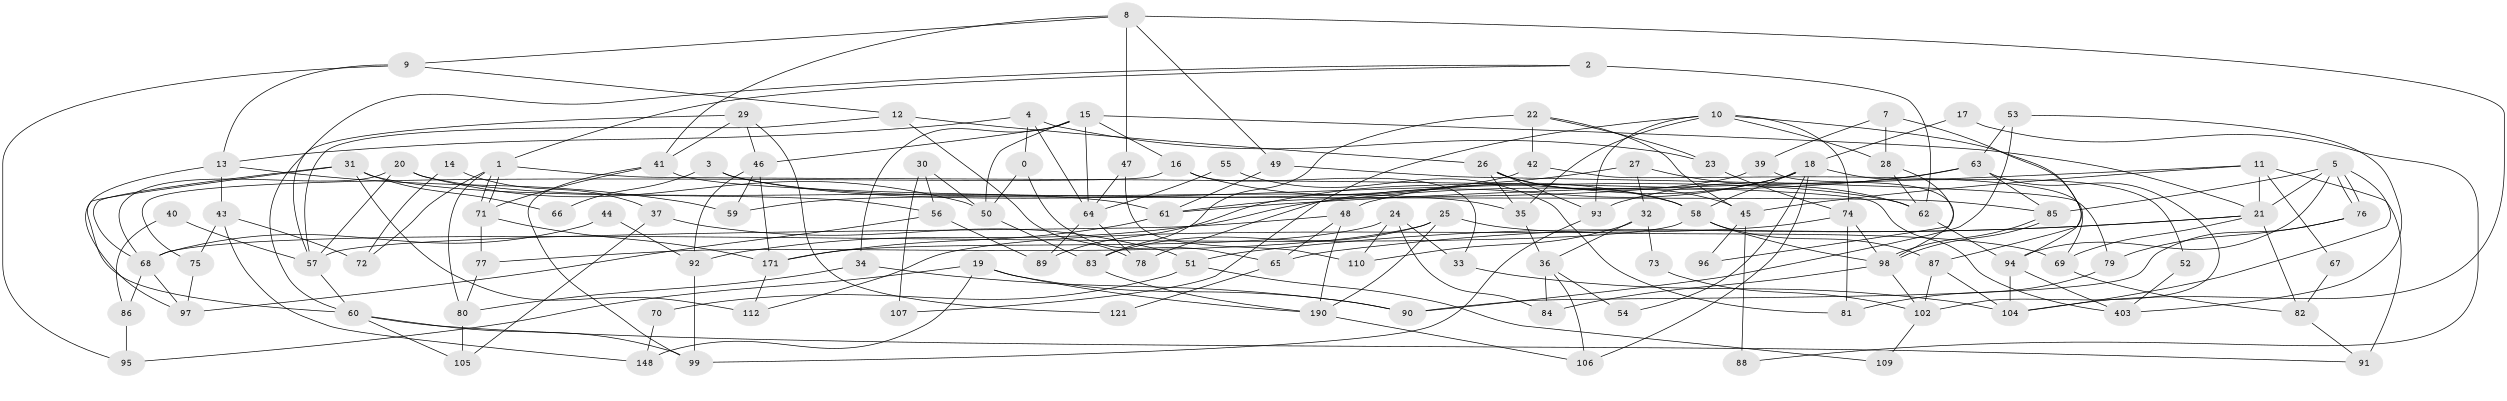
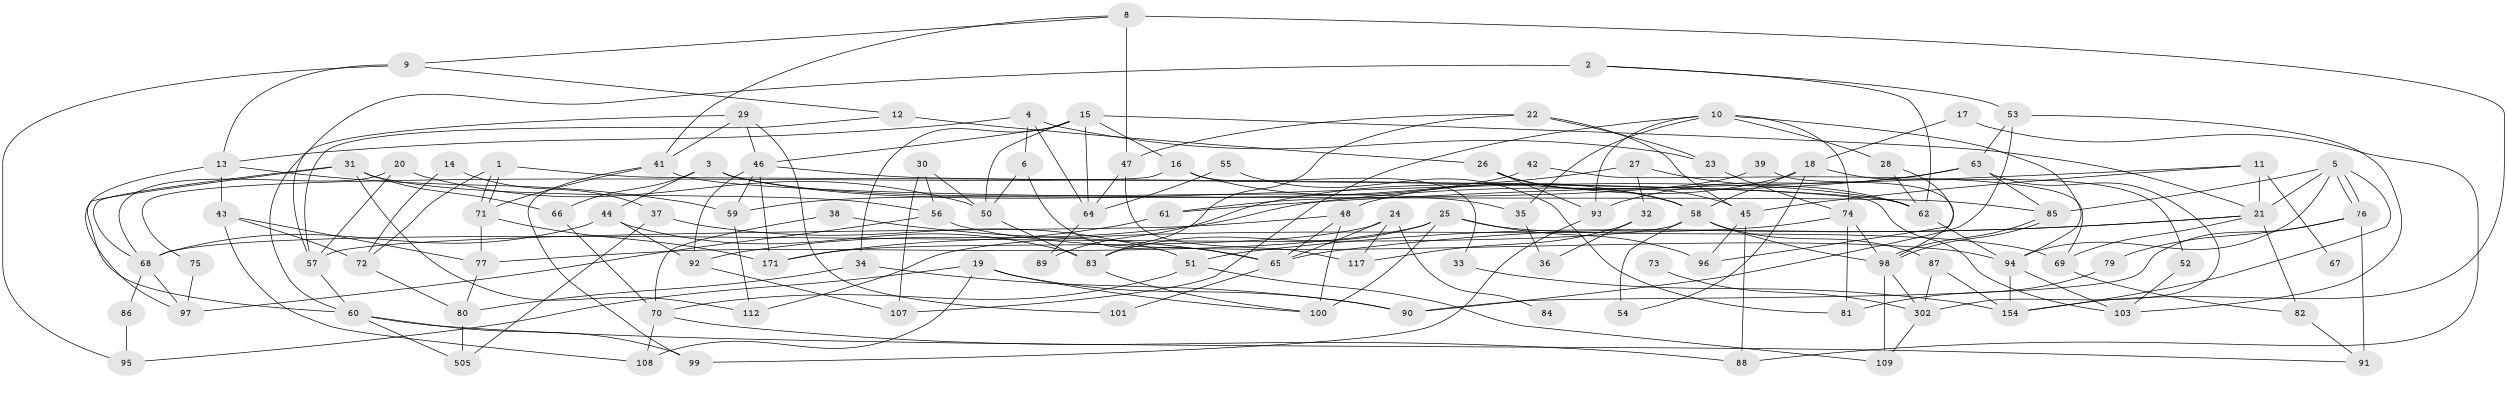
edge "2" -- "1": now "2" -- "53"
node "7": removed
edge "22" -- "42": now "22" -- "47"
node "0": label "0" -> "6"
node "49": removed
edge "46" -- "62": added
edge "3" -- "44": added
edge "26" -- "35": removed
edge "20" -- "61": removed
node "40": removed
node "38": added
edge "11" -- "91": now "76" -- "91"
edge "1" -- "80": now "72" -- "80"
edge "25" -- "96": added
edge "43" -- "75": now "43" -- "77"
edge "44" -- "83": added
edge "56" -- "89": now "56" -- "94"
edge "32" -- "73": removed
edge "24" -- "33": now "24" -- "65"
node "78": removed
node "110": label "110" -> "117"
edge "66" -- "70": added
edge "98" -- "84": now "98" -- "109"
edge "67" -- "82": removed
edge "36" -- "84": removed
edge "36" -- "54": now "58" -- "54"
edge "171" -- "112": now "59" -- "112"
edge "92" -- "99": now "92" -- "107"
node "121": label "121" -> "101"
node "190": label "190" -> "100"
node "102": label "102" -> "302"
node "104": label "104" -> "154"
node "403": label "403" -> "103"
edge "70" -- "88": added
node "105": label "105" -> "505"
node "148": label "148" -> "108"
node "106": removed
